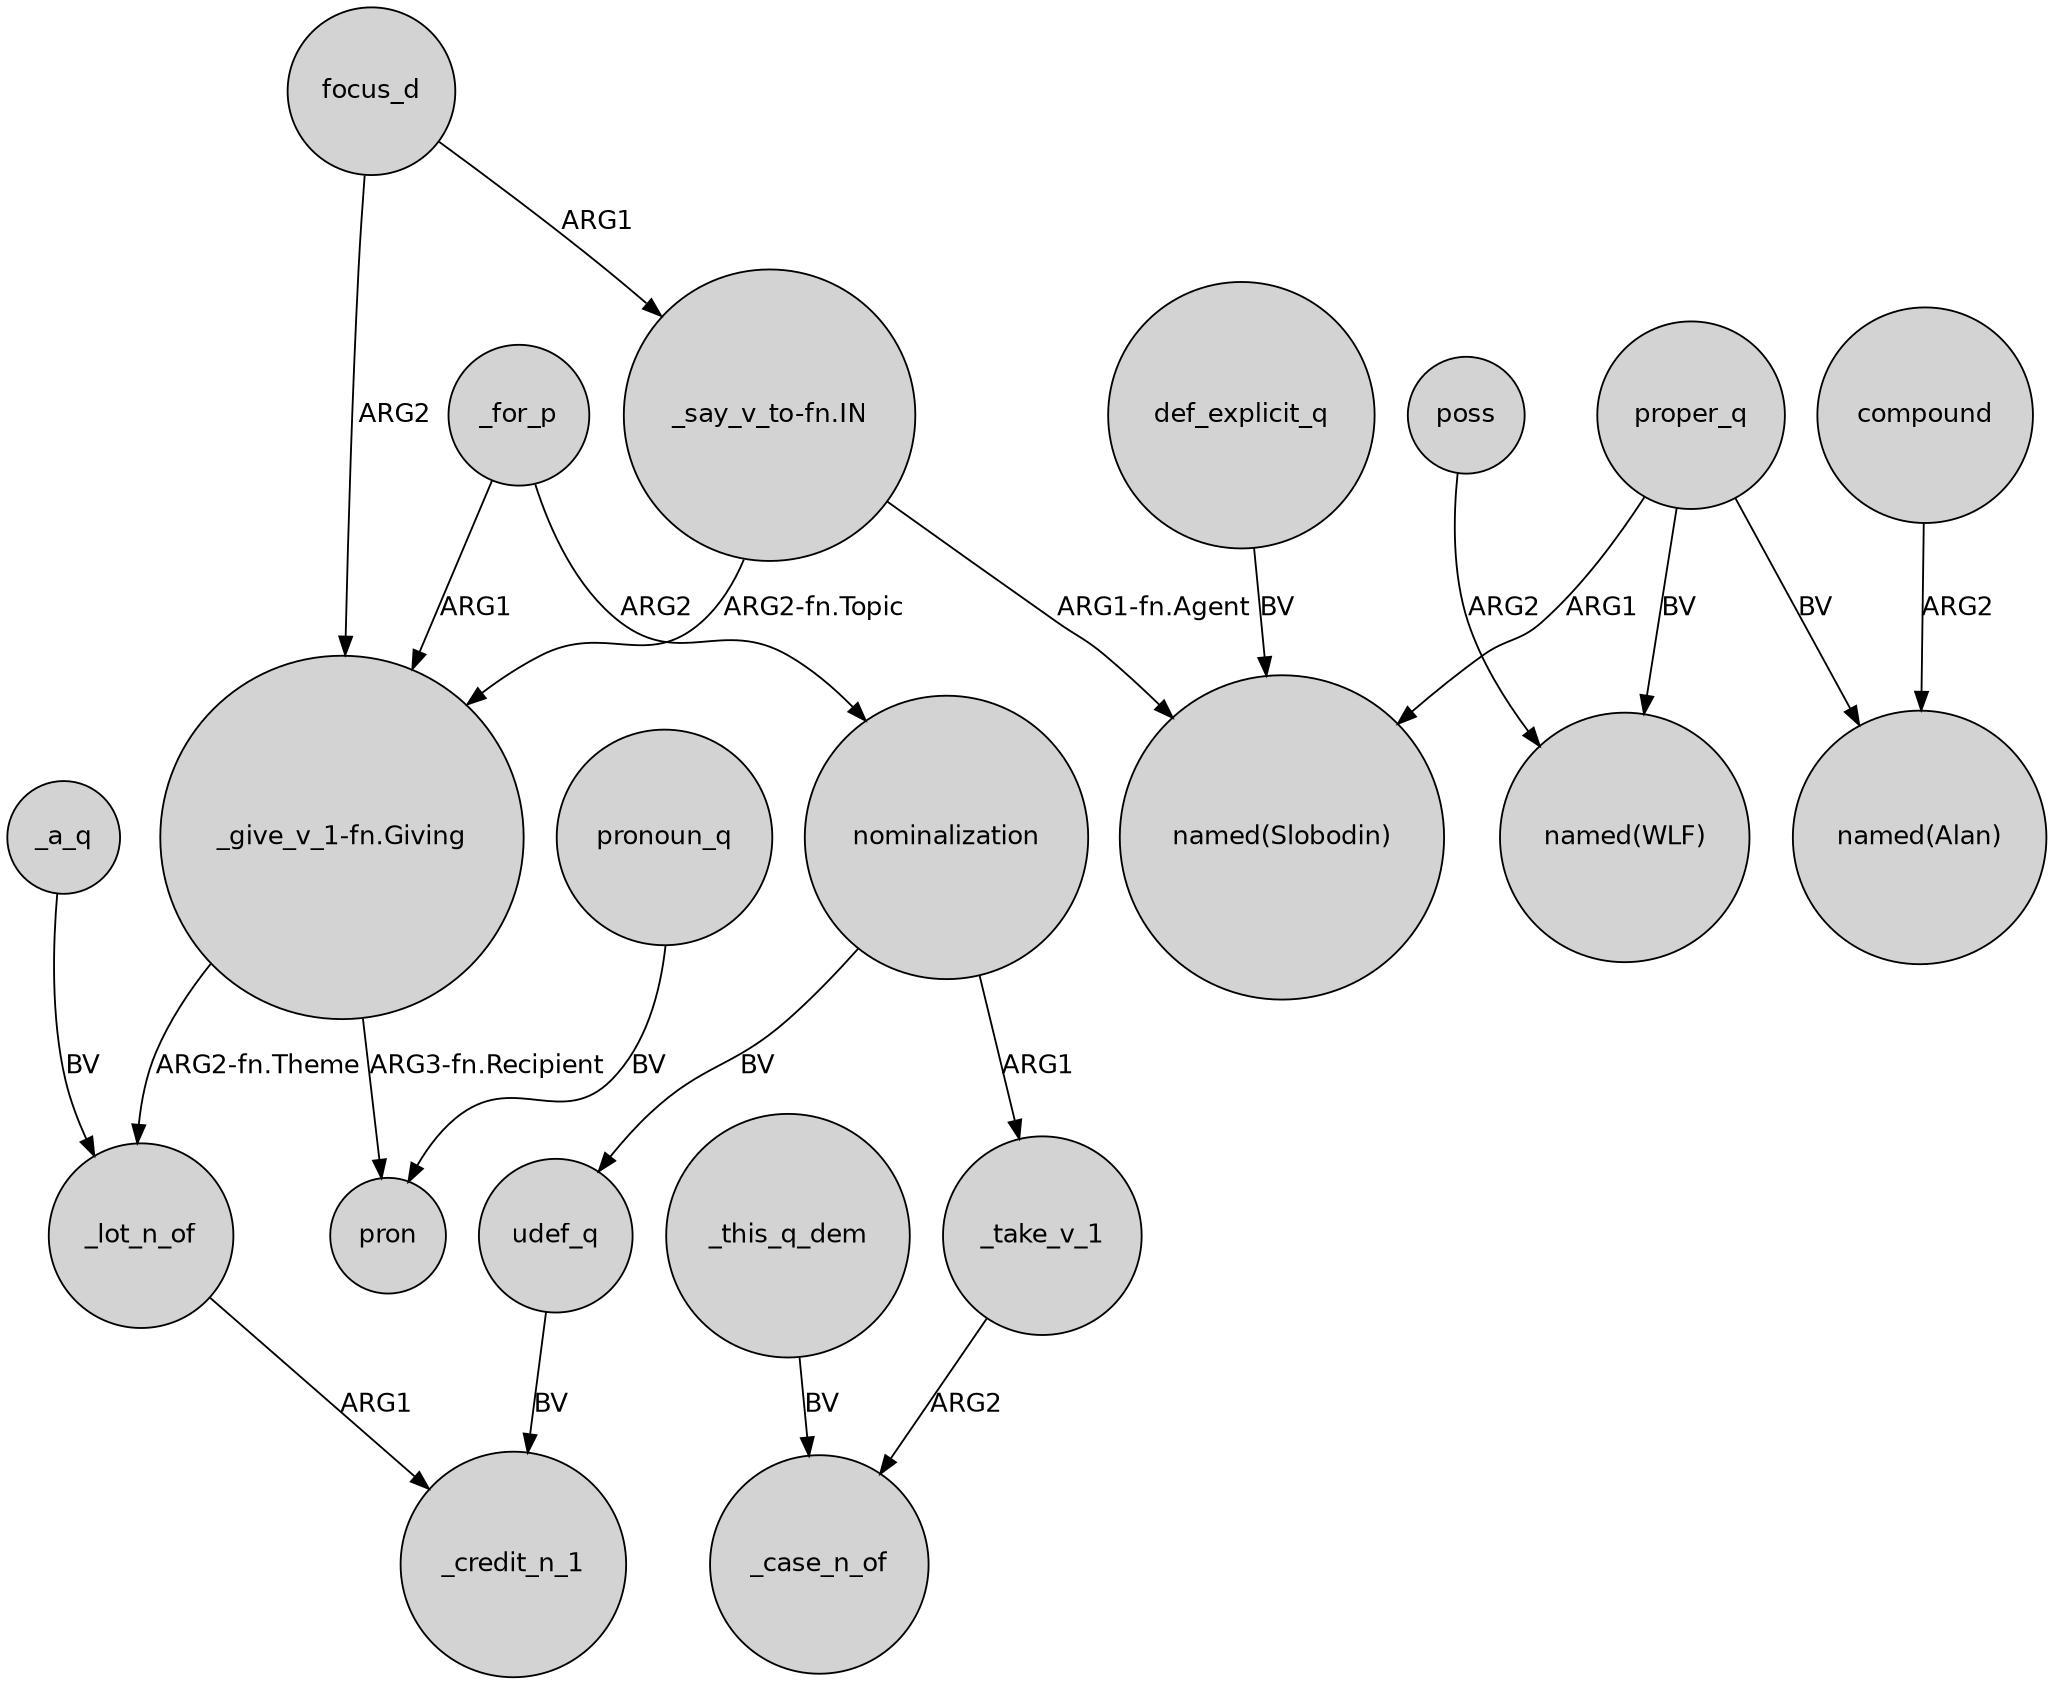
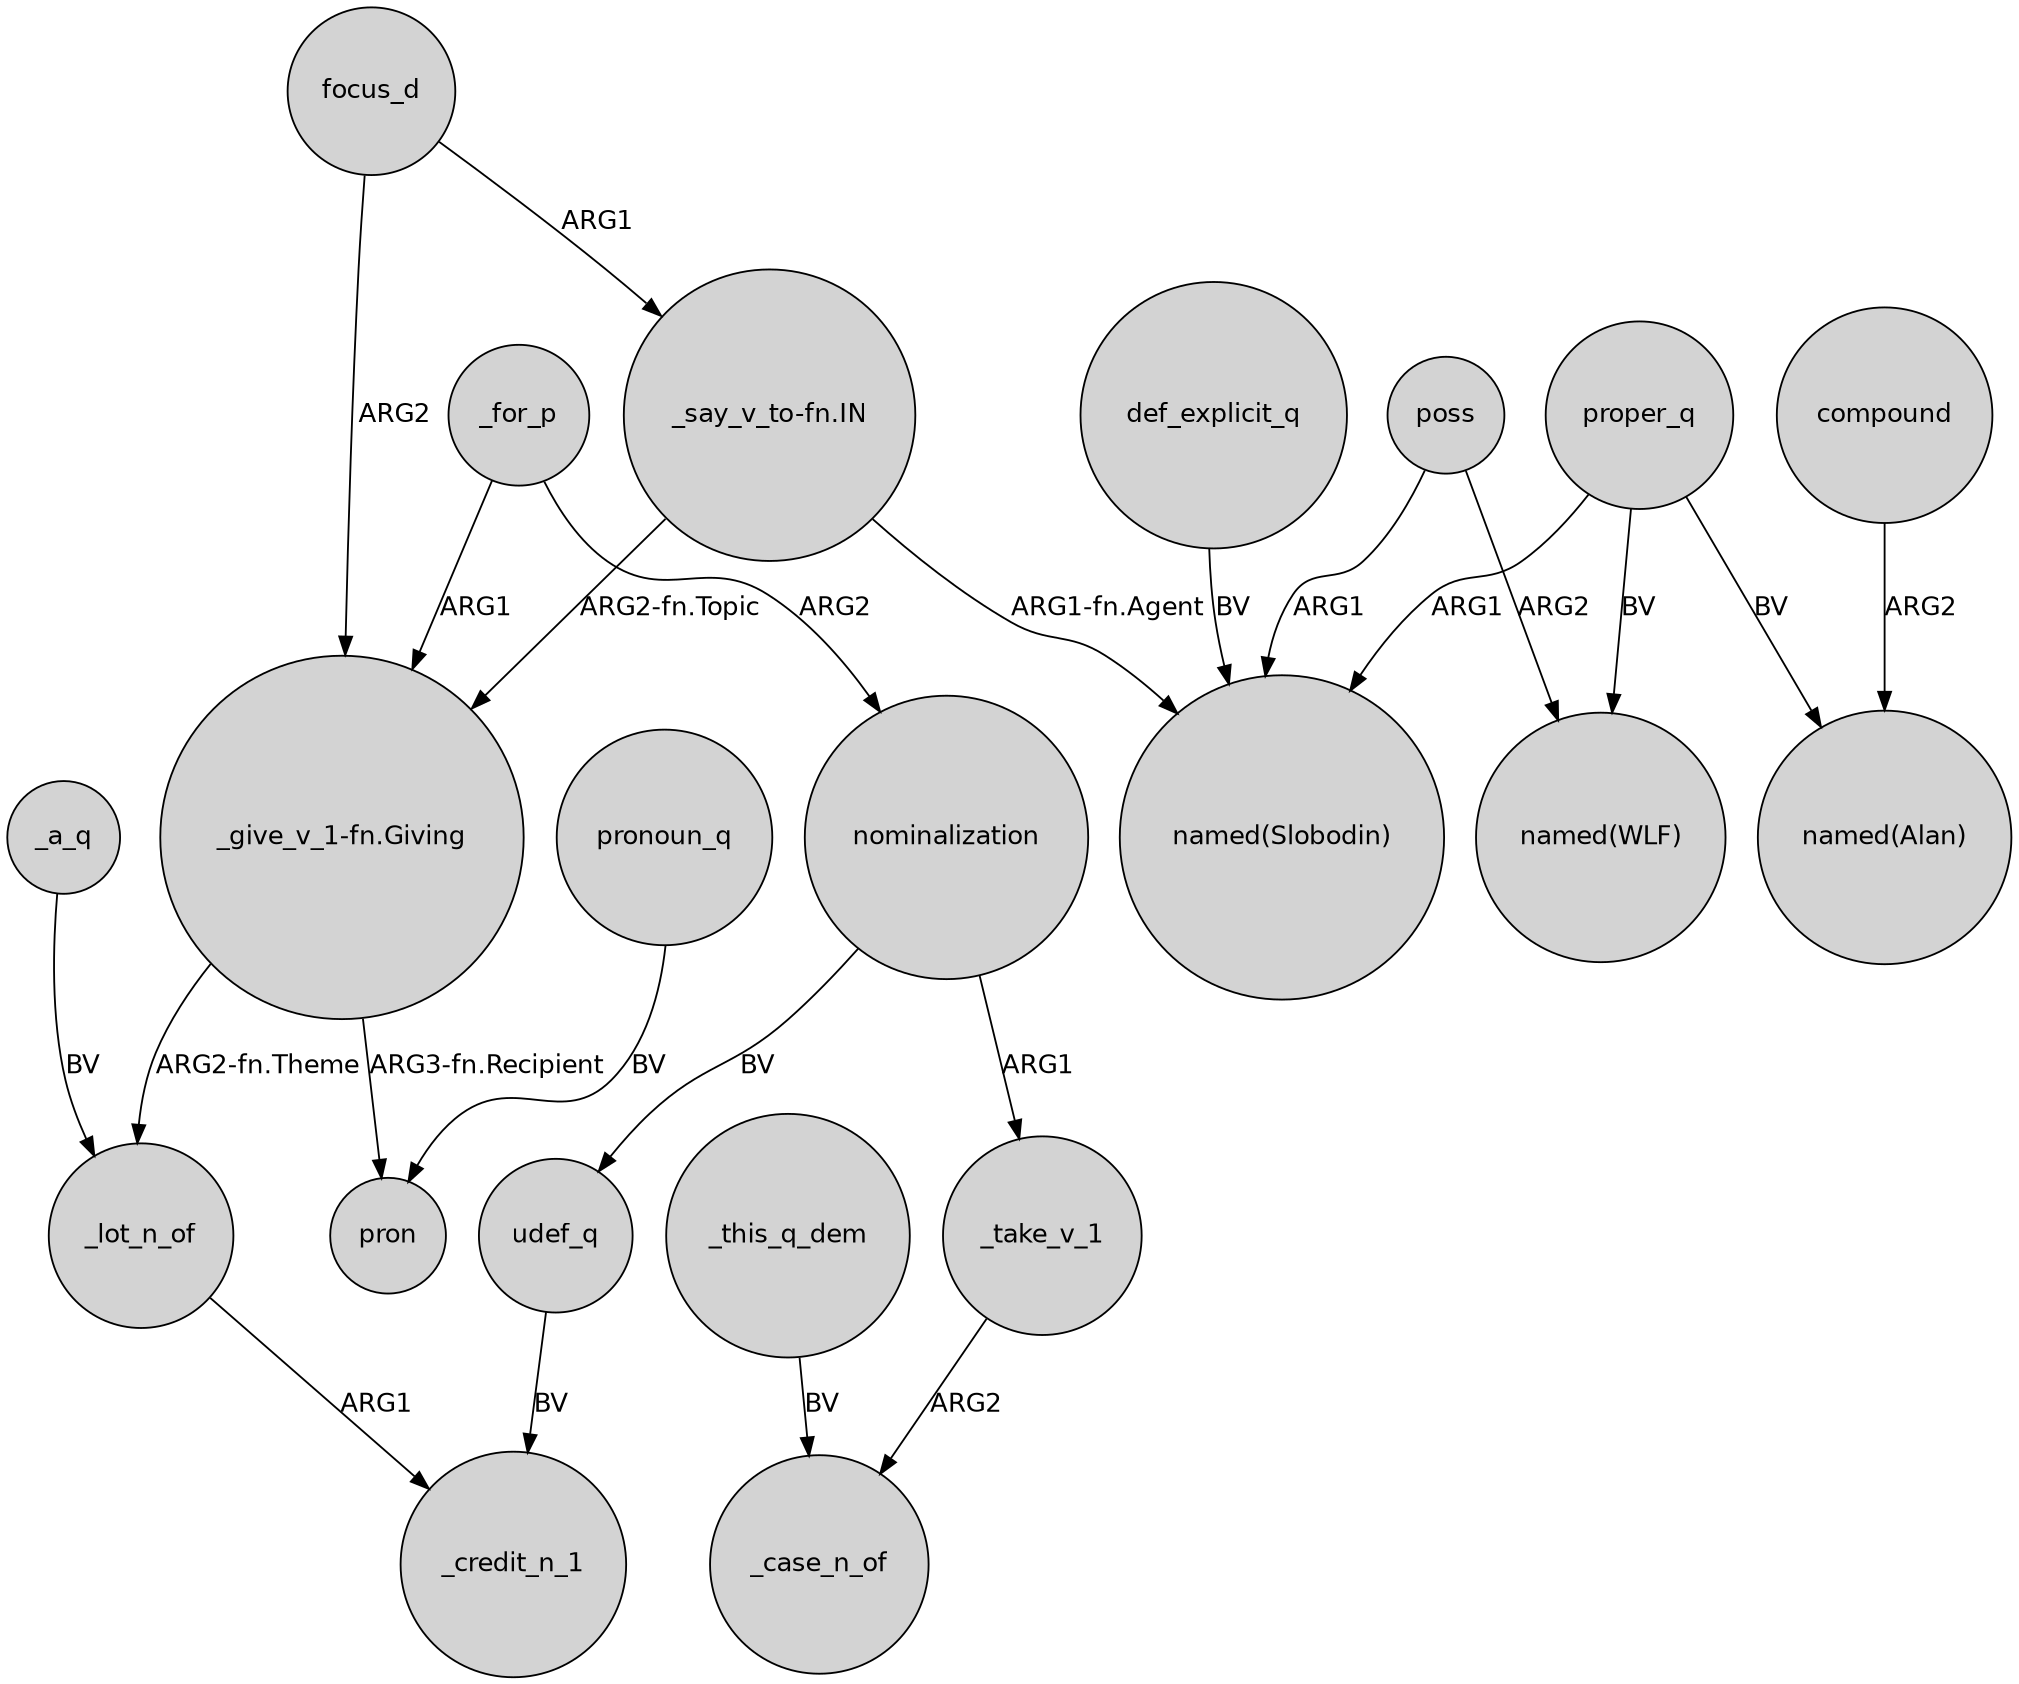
edge "poss" -> "named(Slobodin)": added, label "ARG1"
